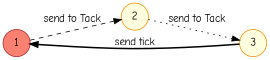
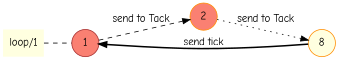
node "2": fillcolor lightyellow -> salmon
node "loop/1": added
node "3": label "3" -> "8"
